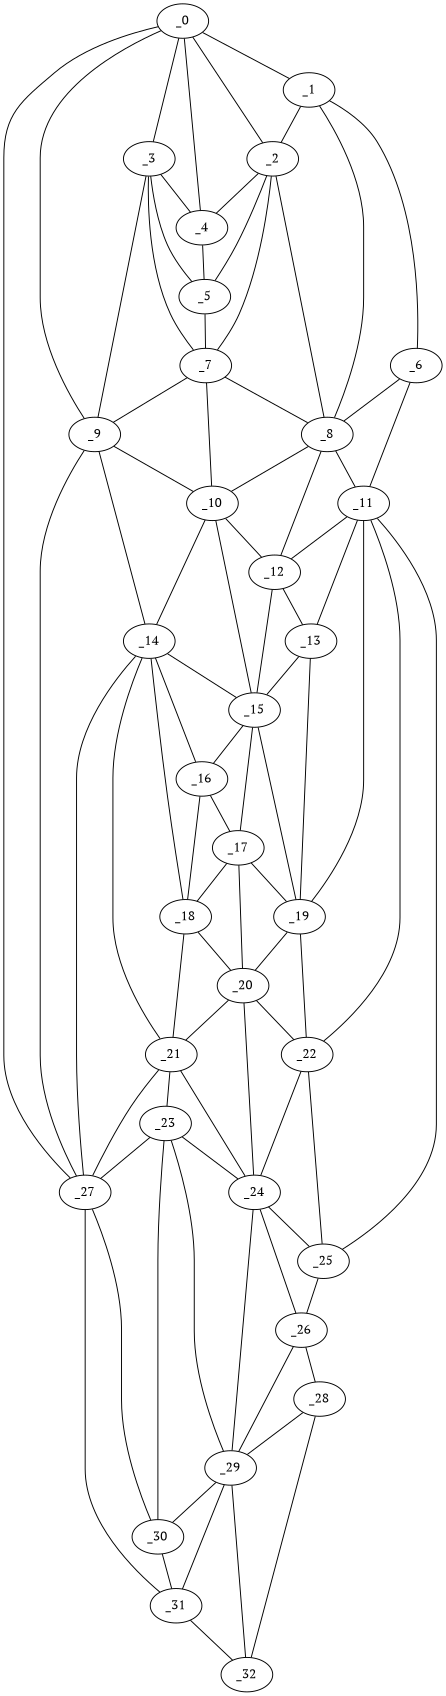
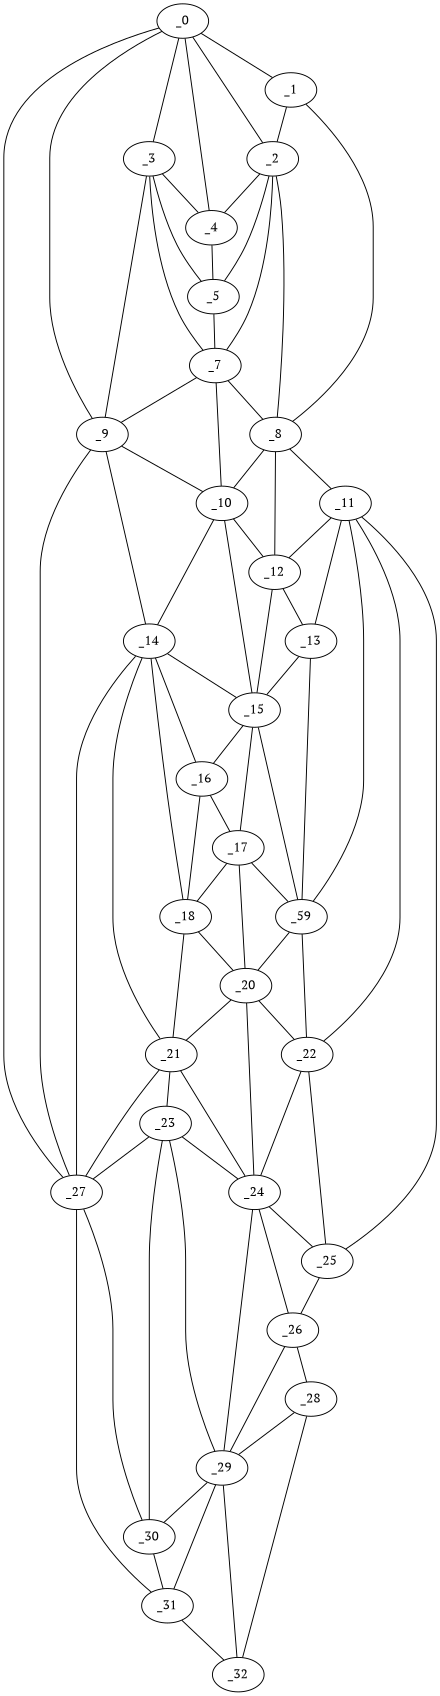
node "_6": removed
node "_19": label "_19" -> "_59"
